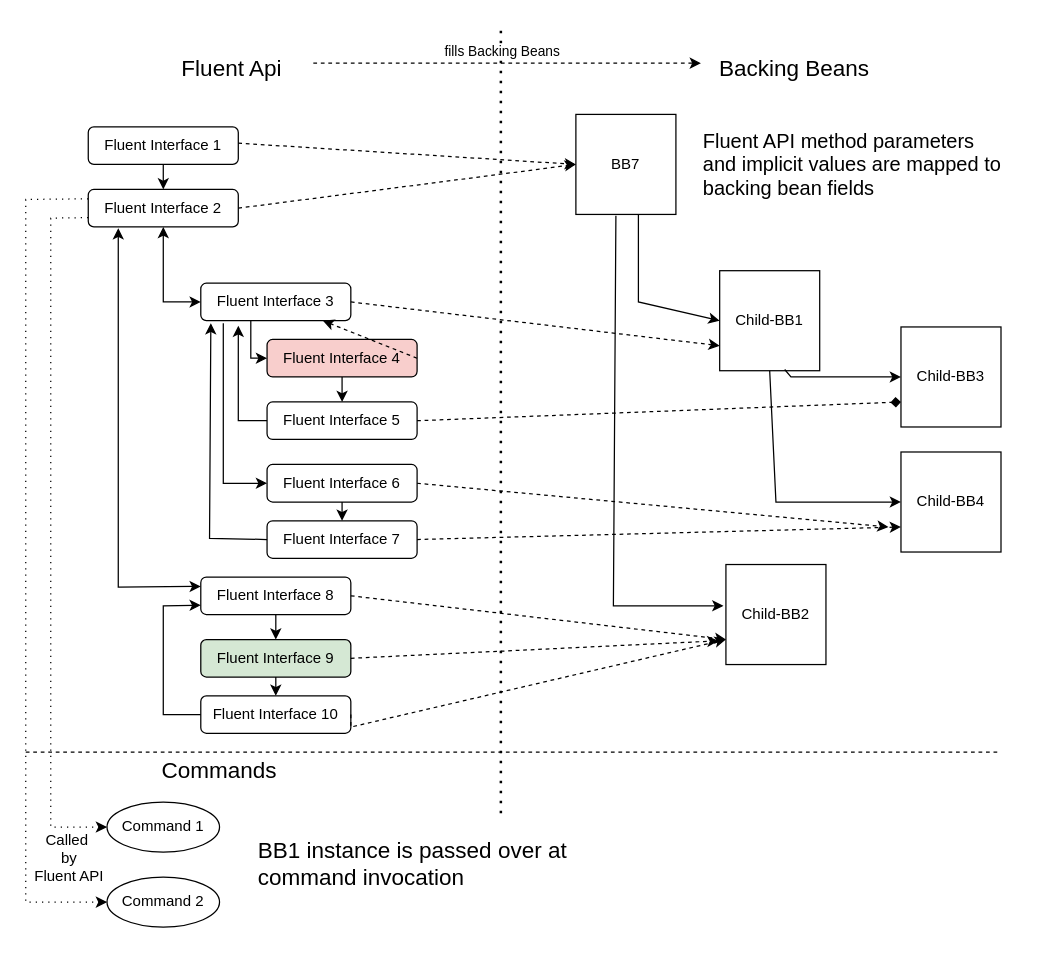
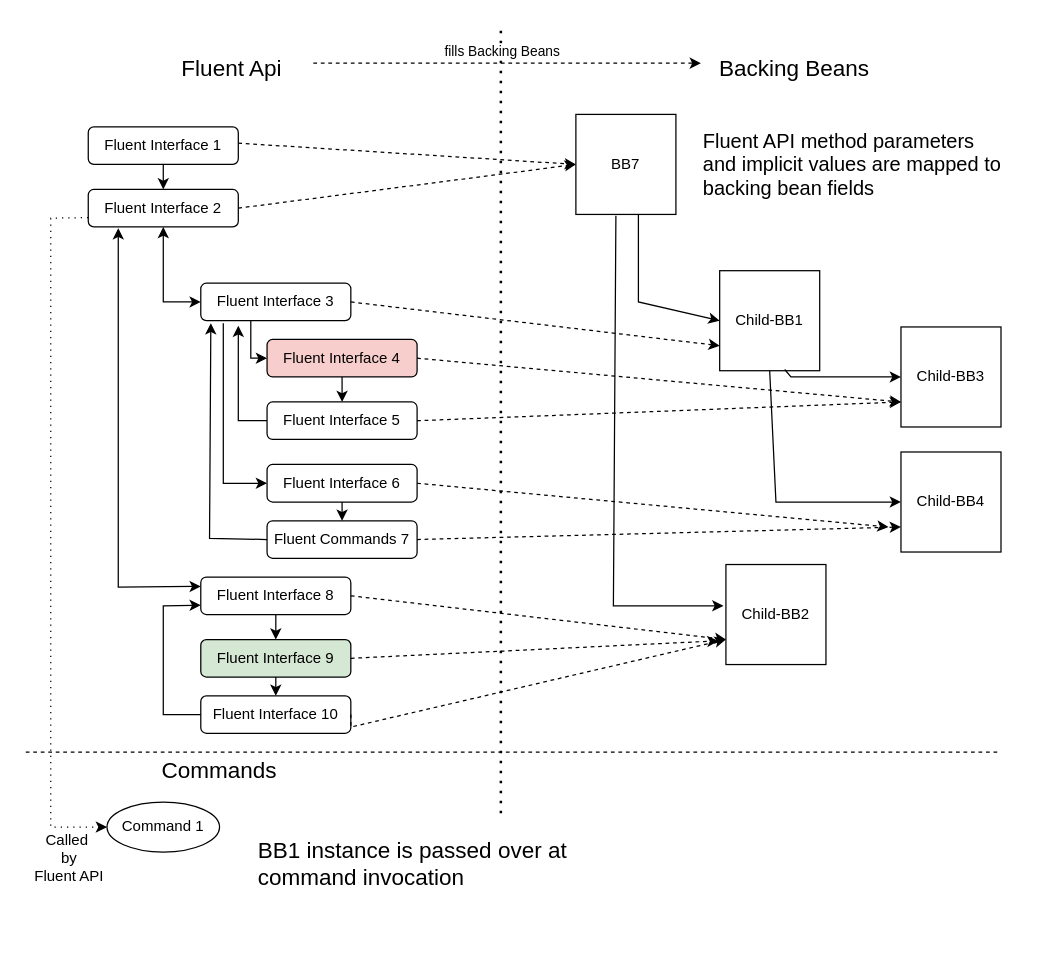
edge "Fluent Interface 4" -> "Fluent Interface 3": now "Fluent Interface 4" -> "Child-BB3"
edge "Fluent Interface 5" -> "Child-BB3": arrowhead diamond -> classic
node "Fluent Interface 7": label "Fluent Interface 7" -> "Fluent Commands 7"
edge "Fluent Interface 2" -> "Command 2": removed
node "Command 2": removed
